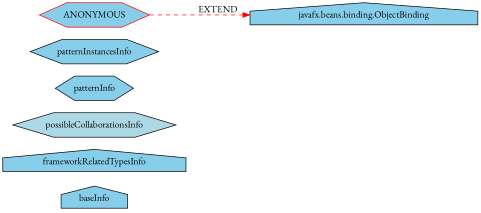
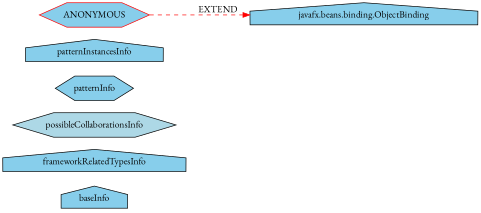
node "patternInstancesInfo": shape hexagon -> house
